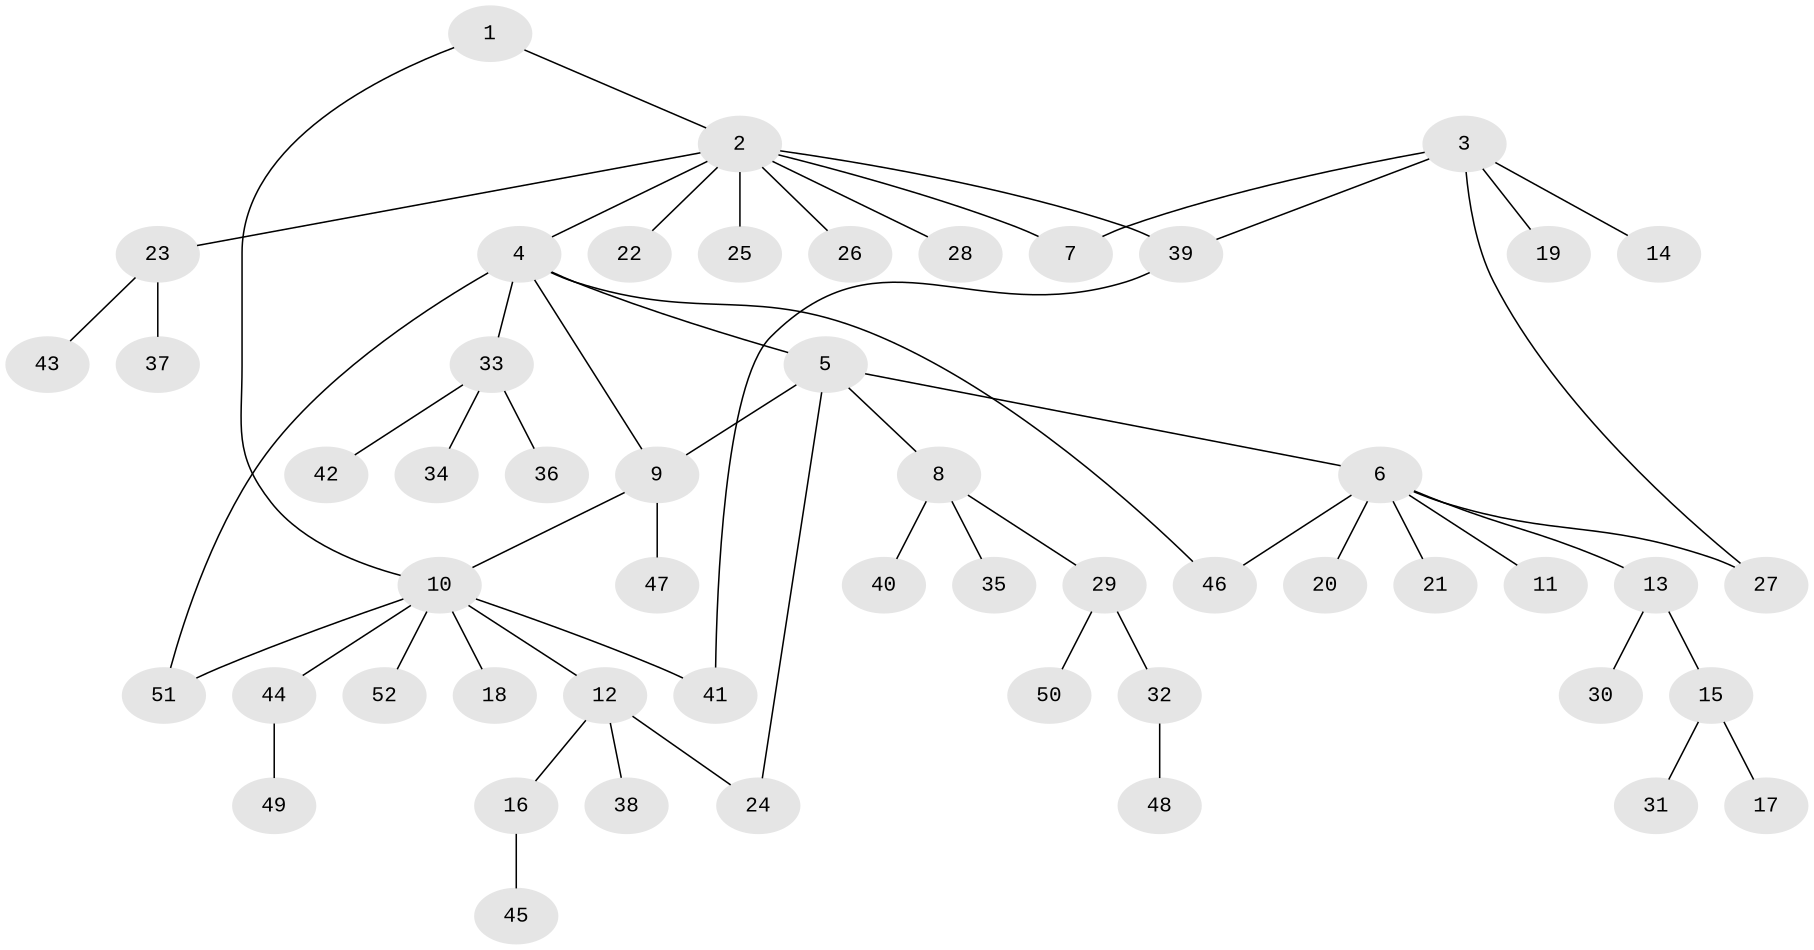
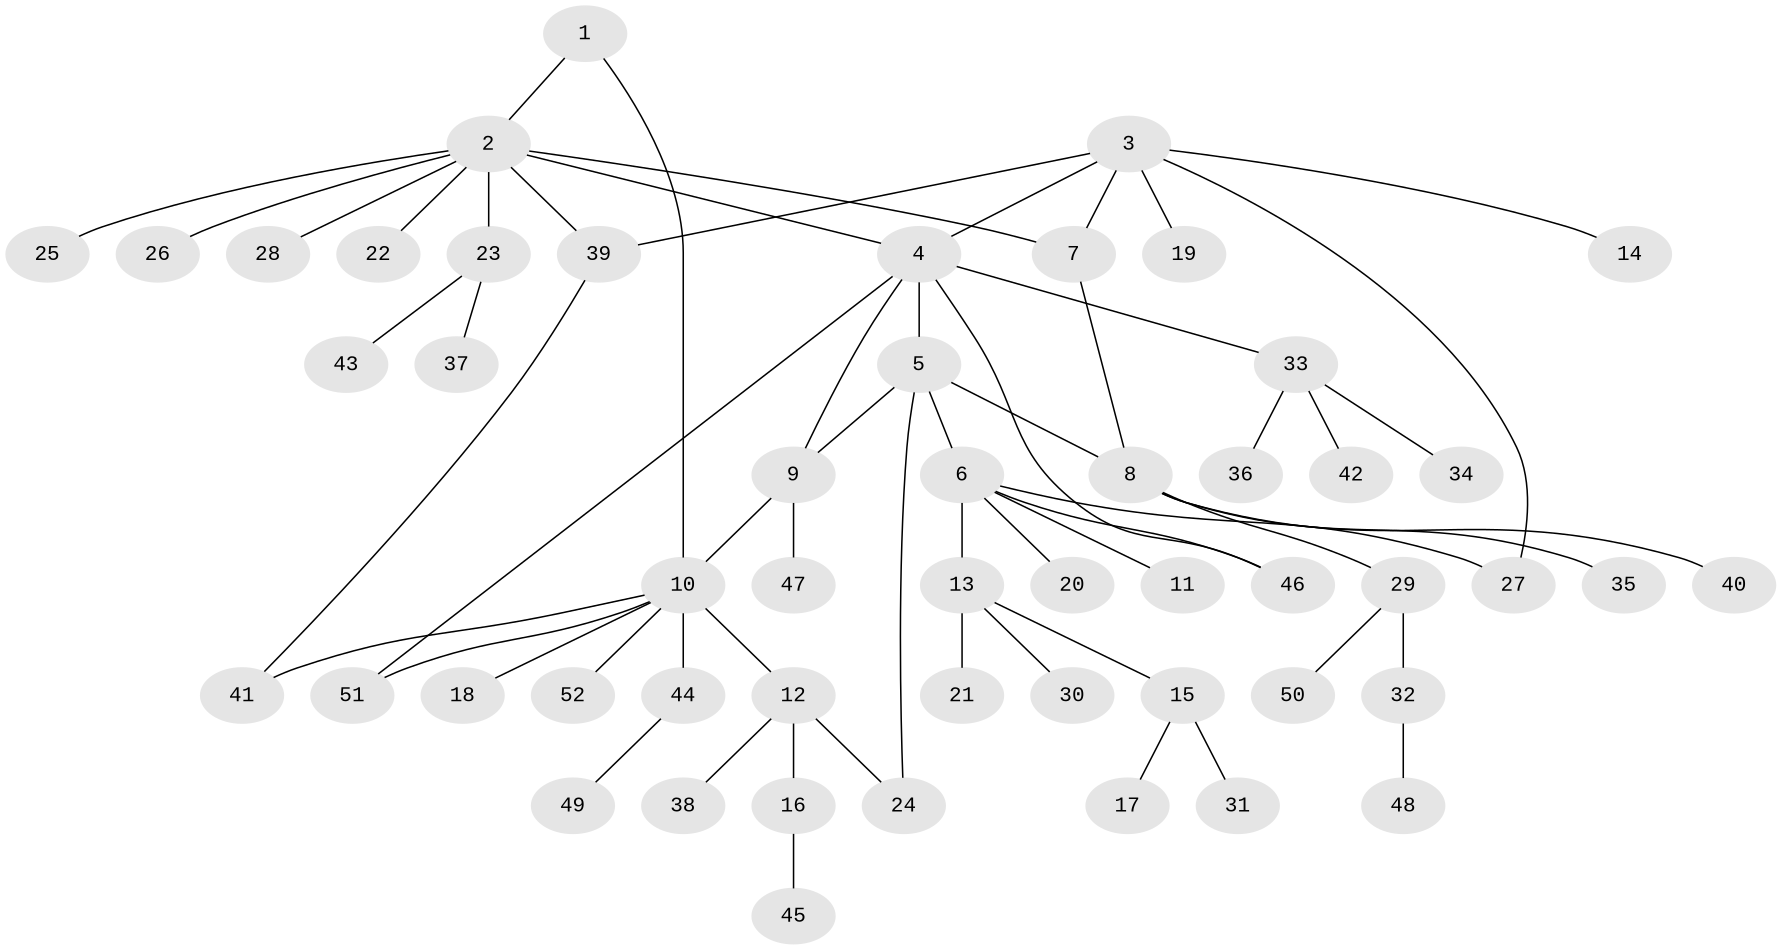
edge "3" -- "4": added
edge "7" -- "8": added
edge "6" -- "21": now "13" -- "21"
